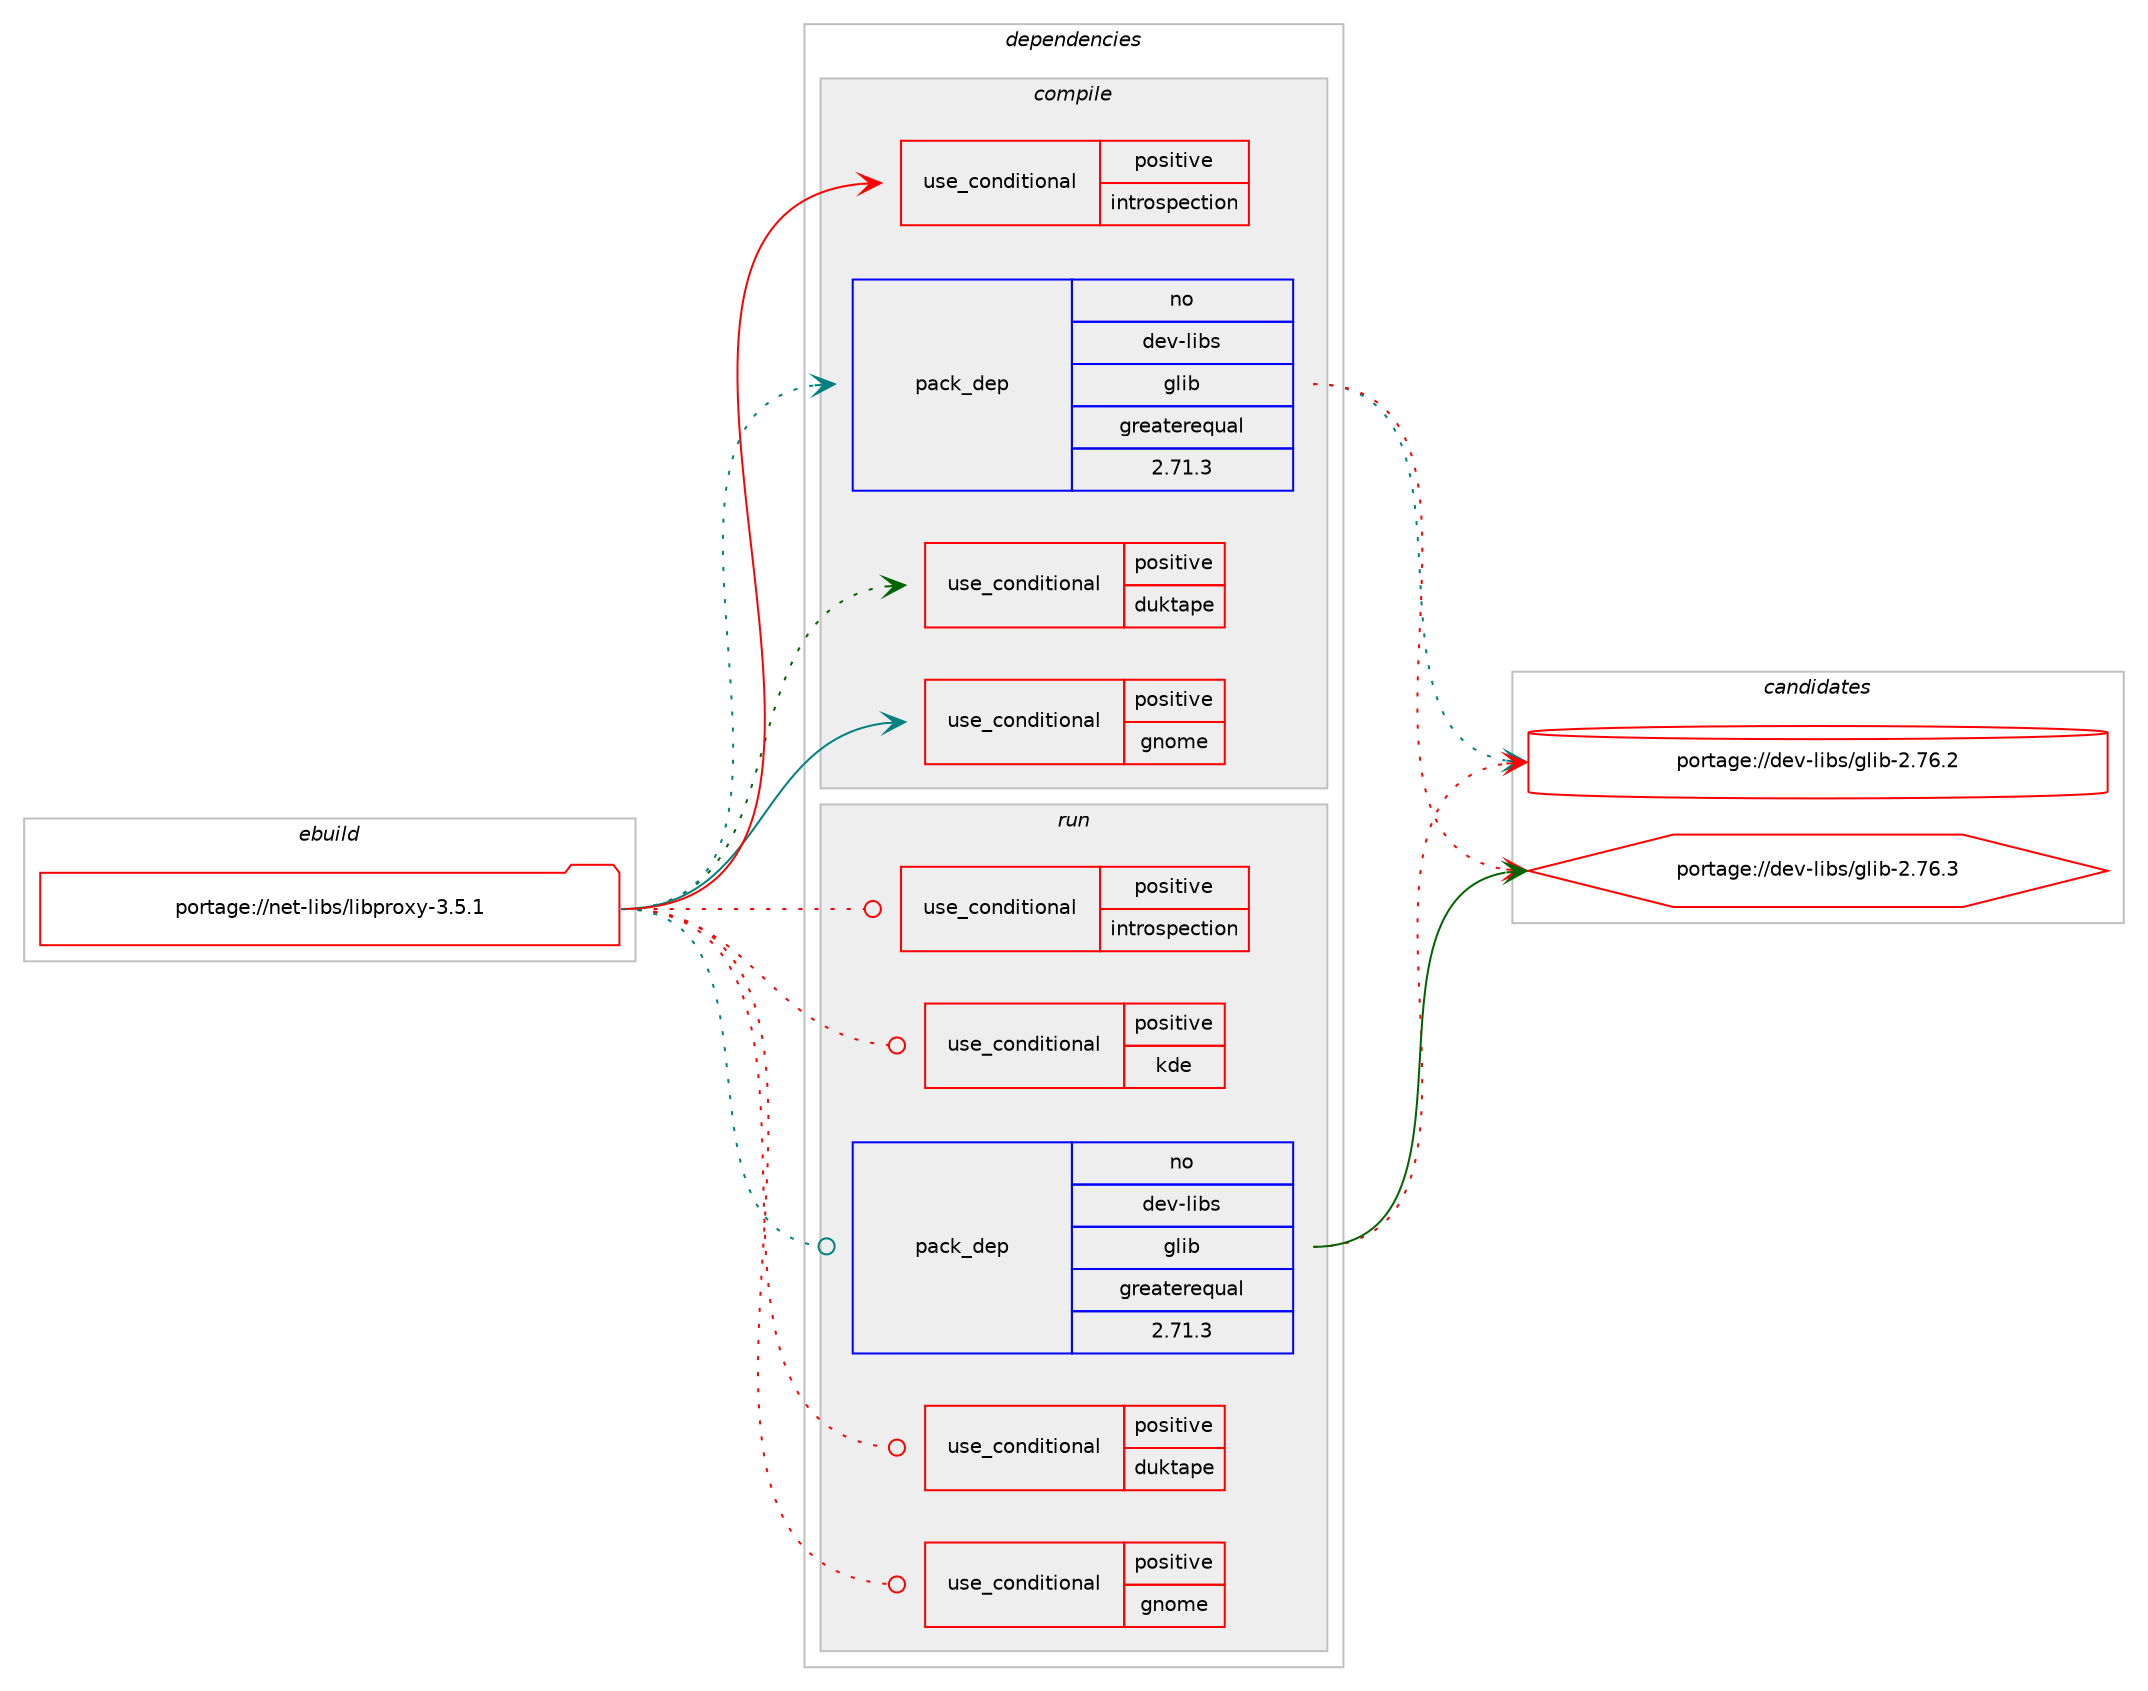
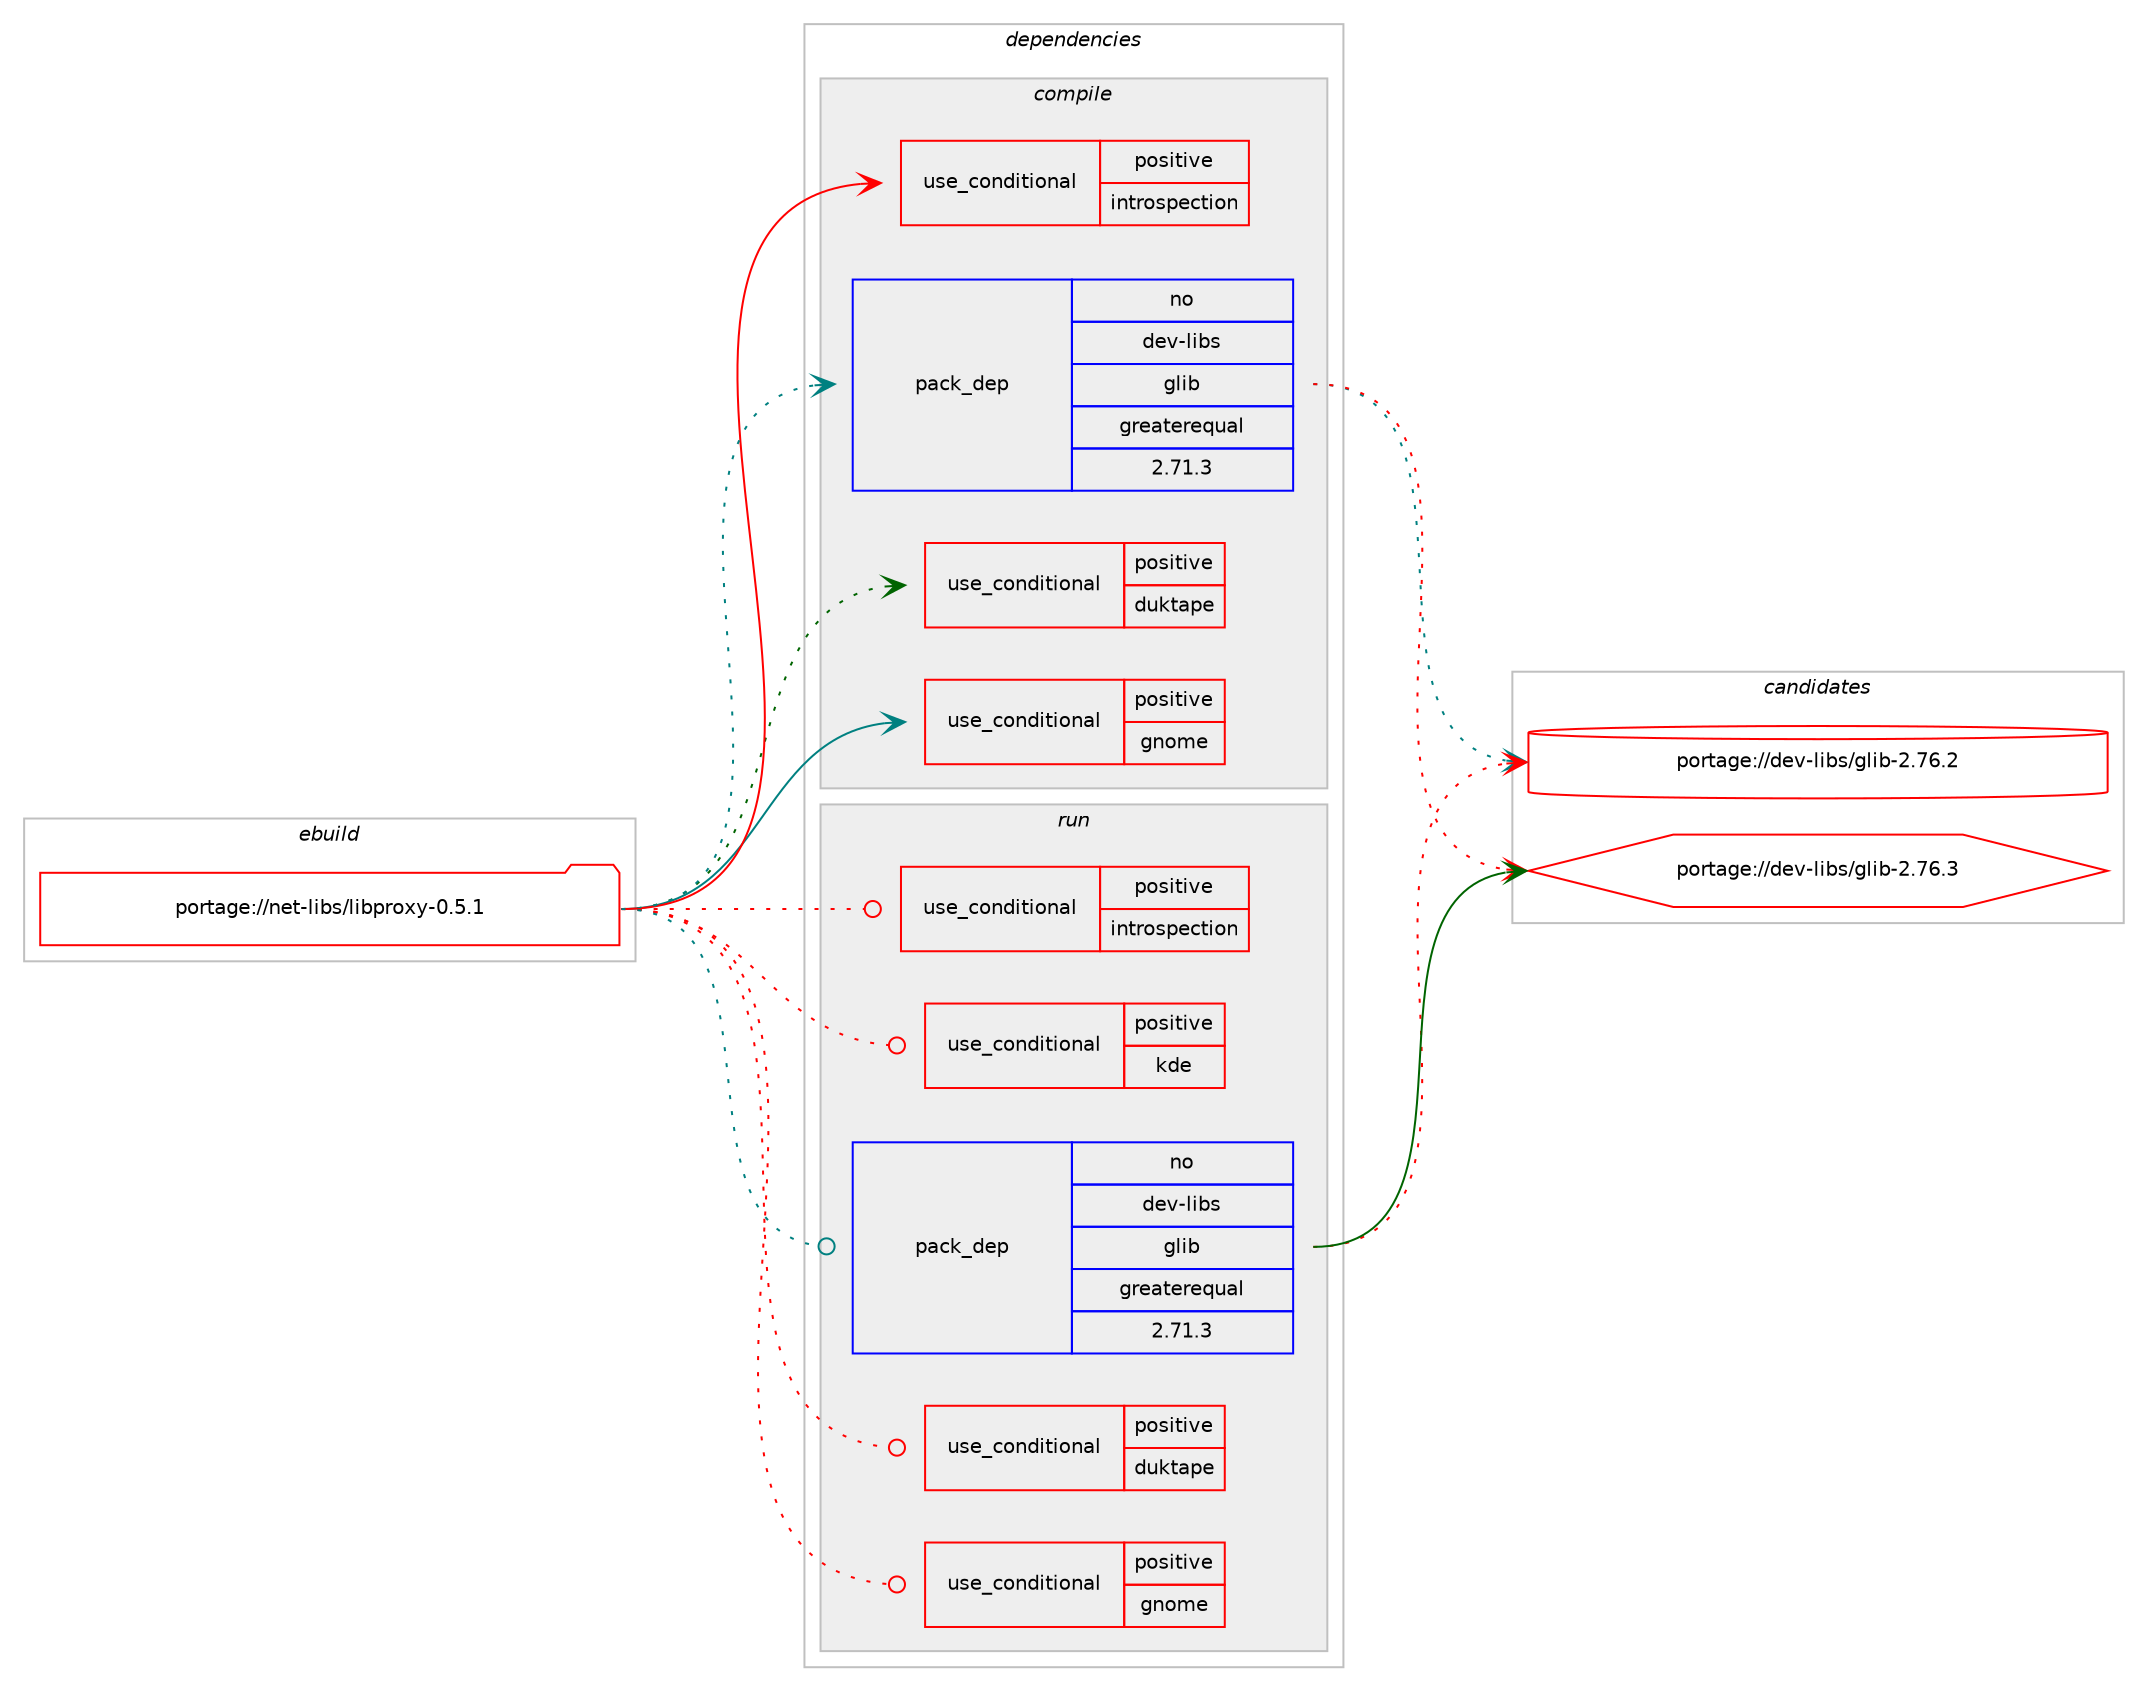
node "portage://net-libs/libproxy-3.5.1": label "portage://net-libs/libproxy-3.5.1" -> "portage://net-libs/libproxy-0.5.1"
